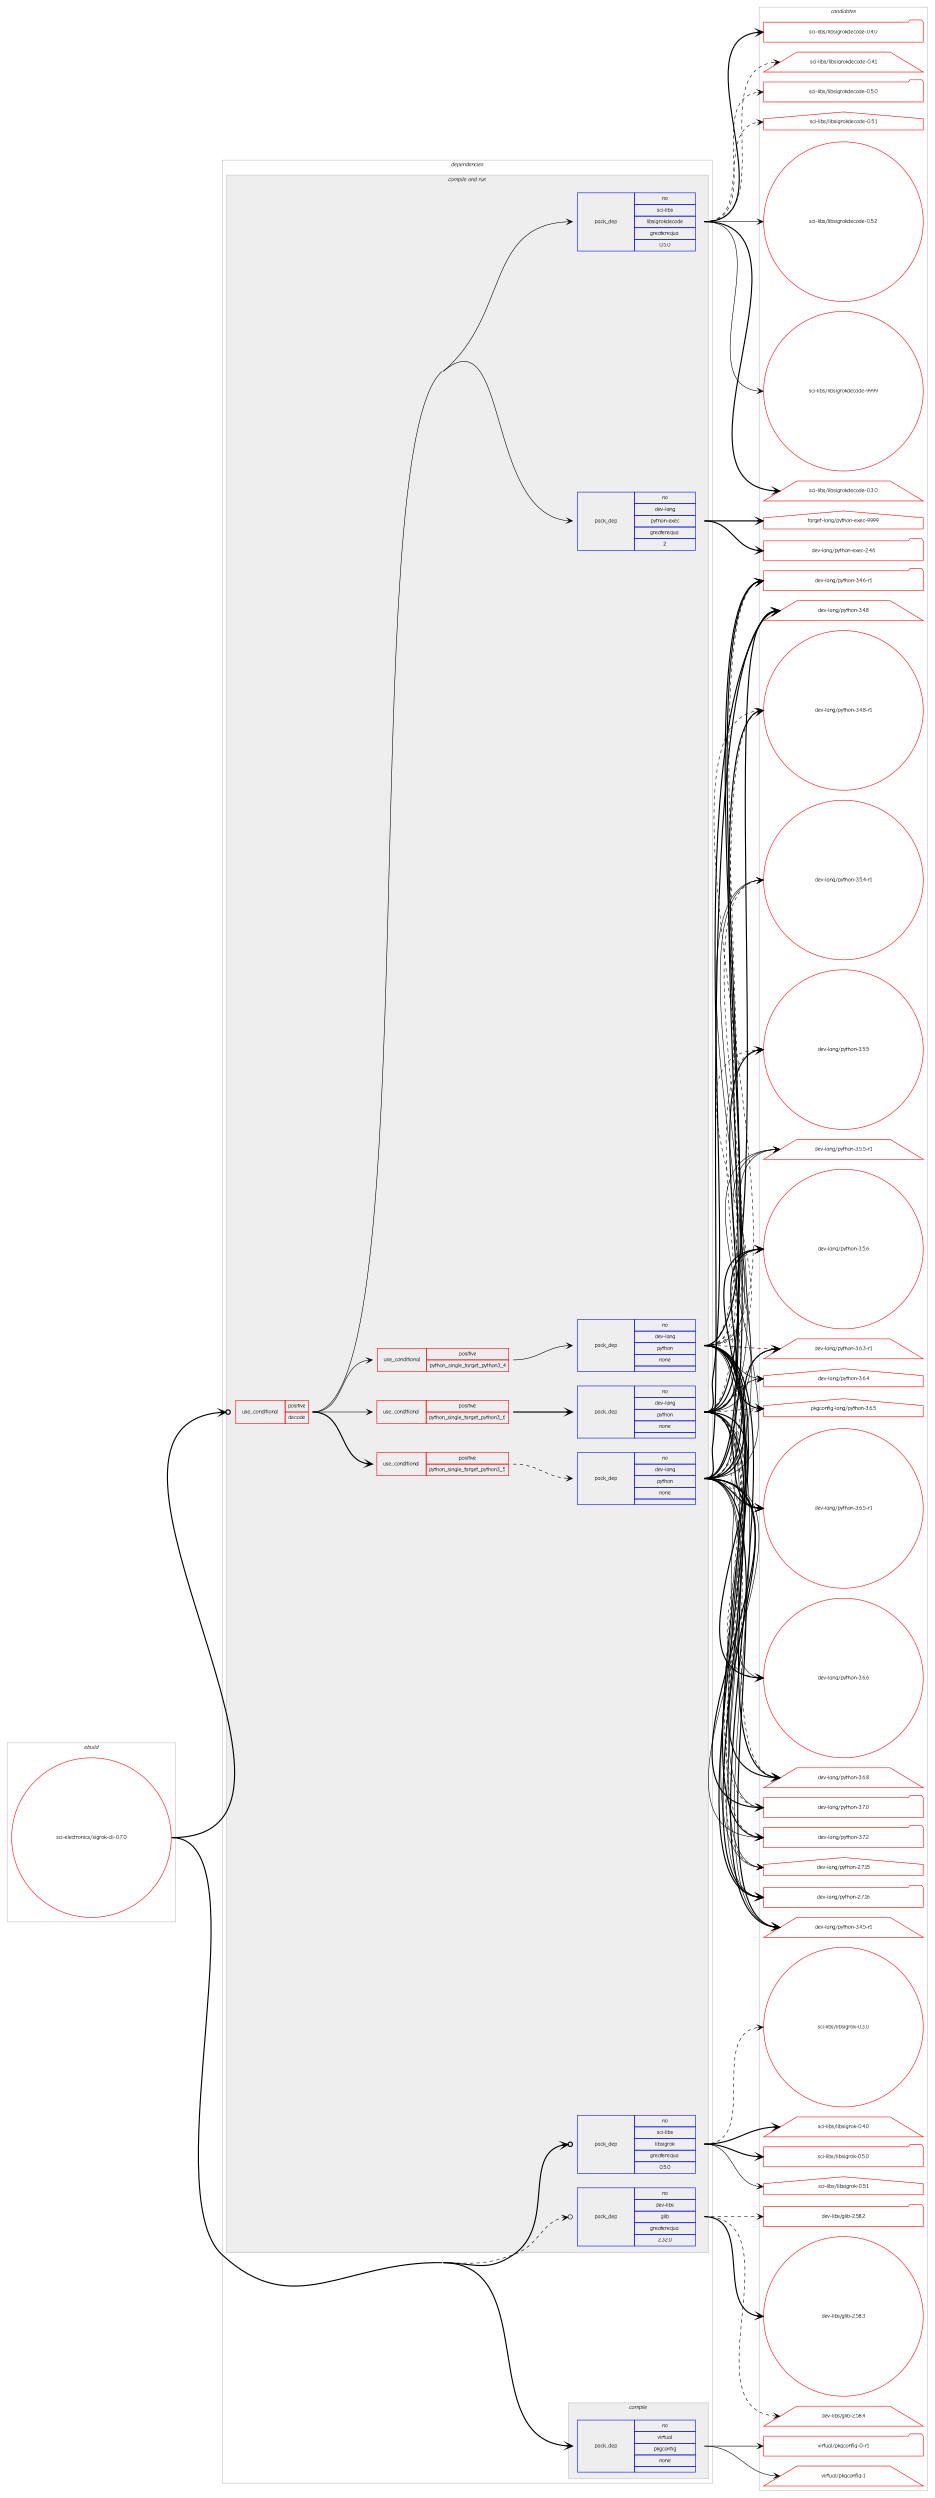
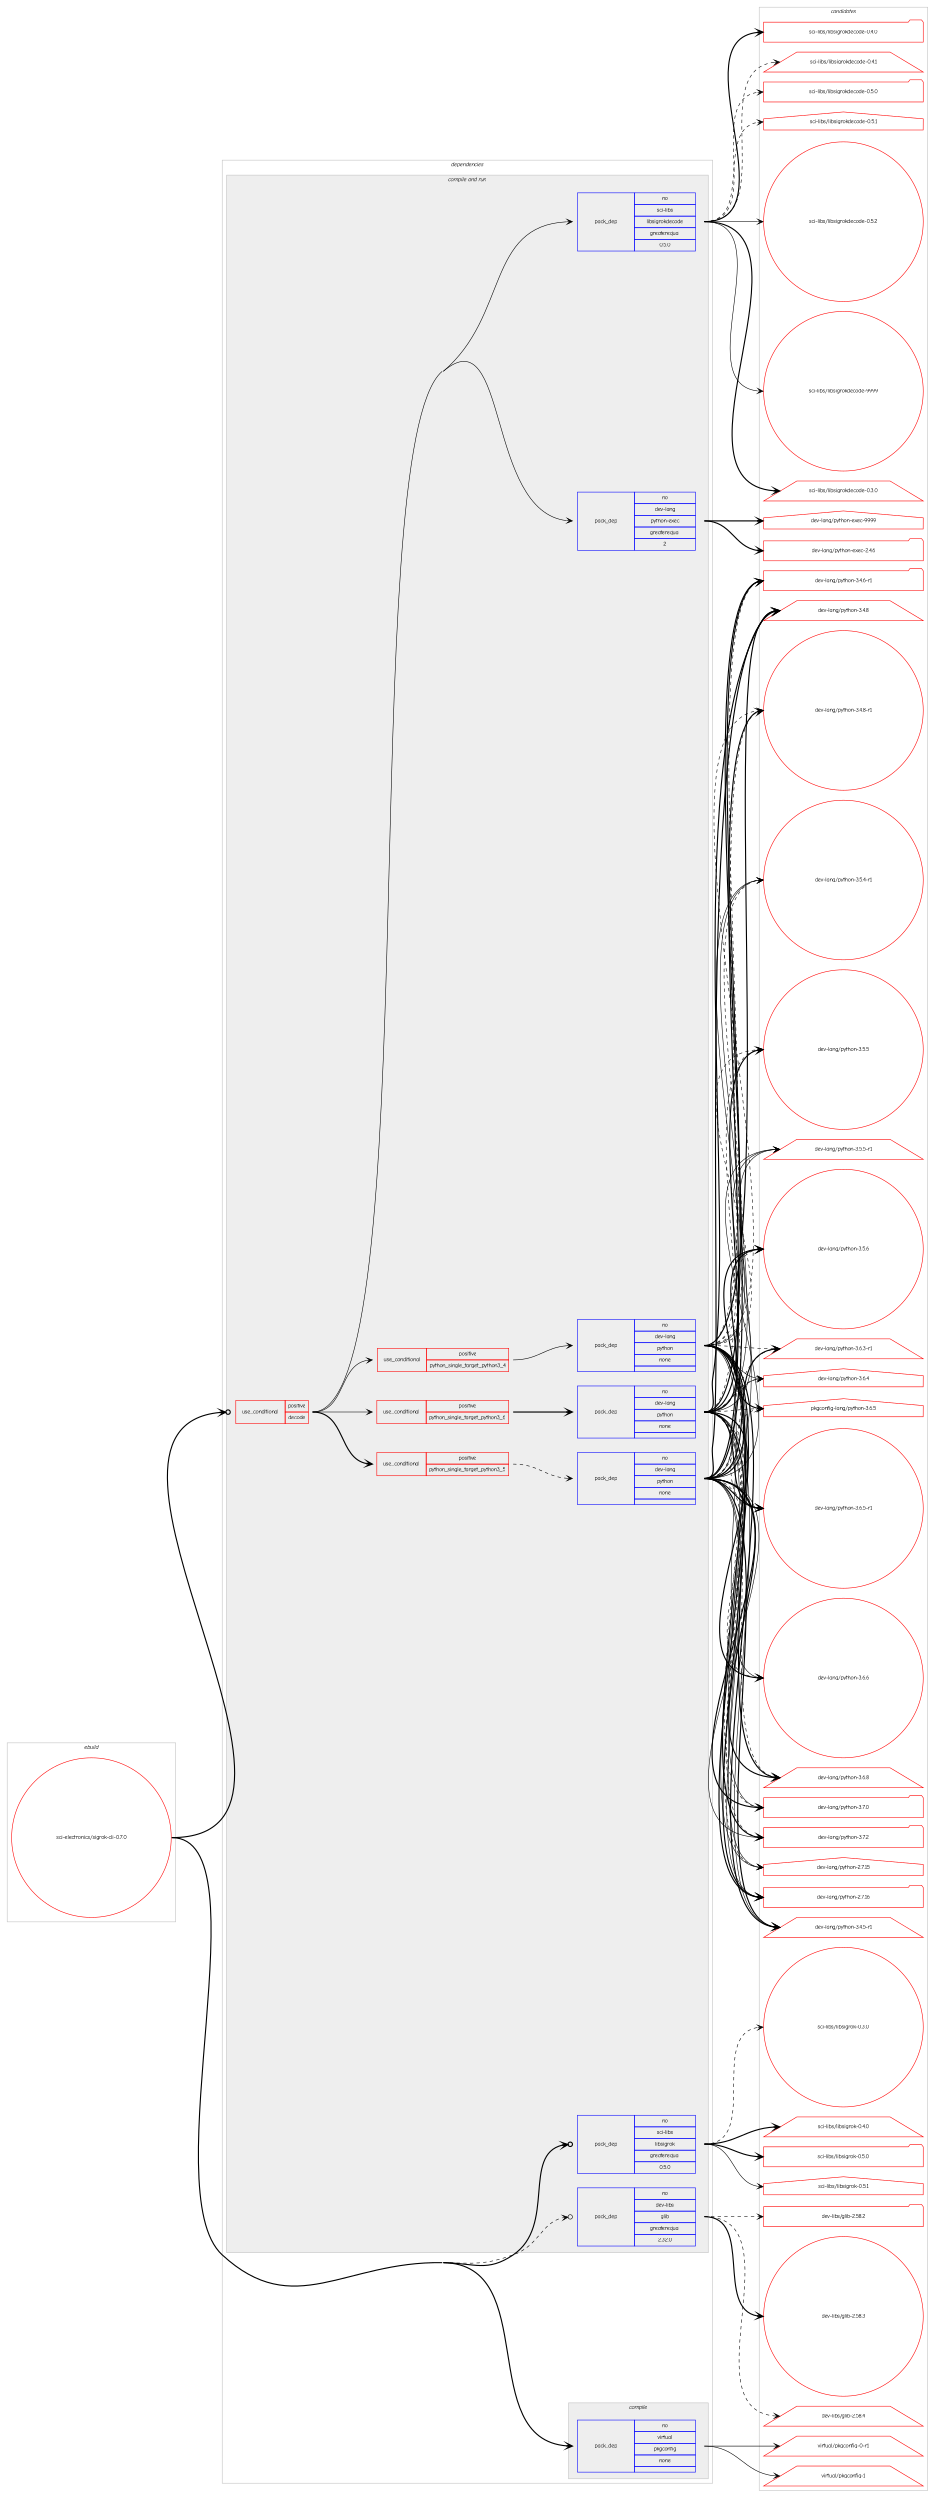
node "target-lang/python-exec-9999": label "target-lang/python-exec-9999" -> "dev-lang/python-exec-9999"
node "virtual/pkgconfig-0-r1": shape folder -> trapezium
